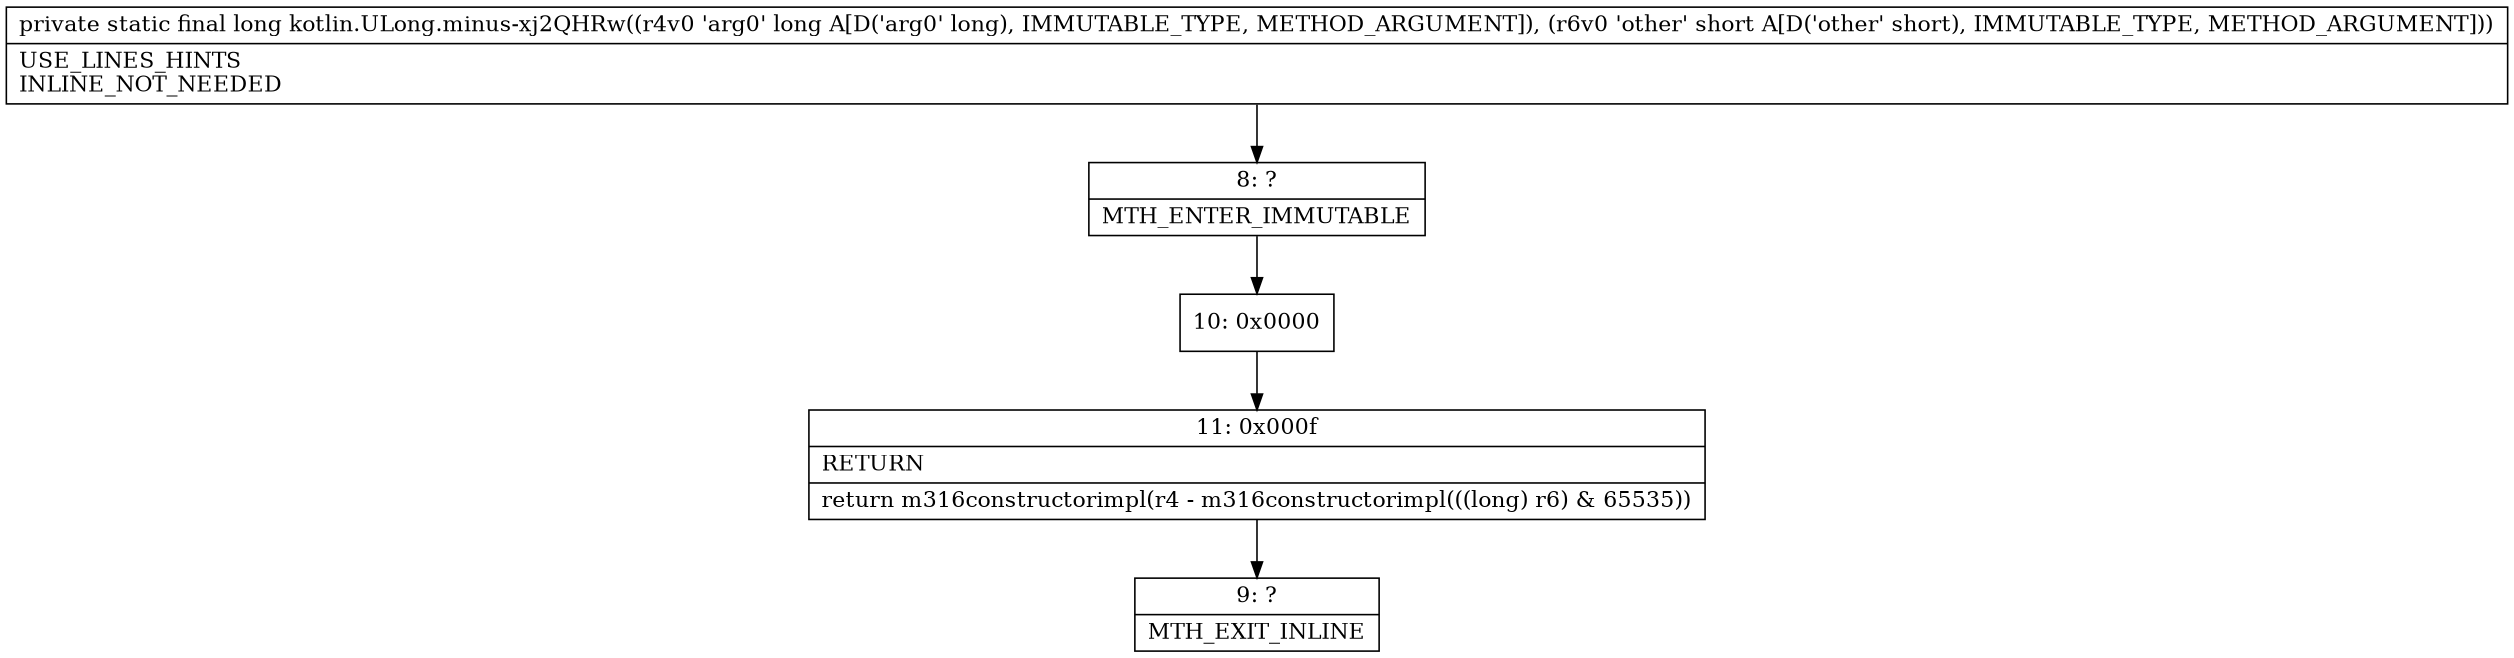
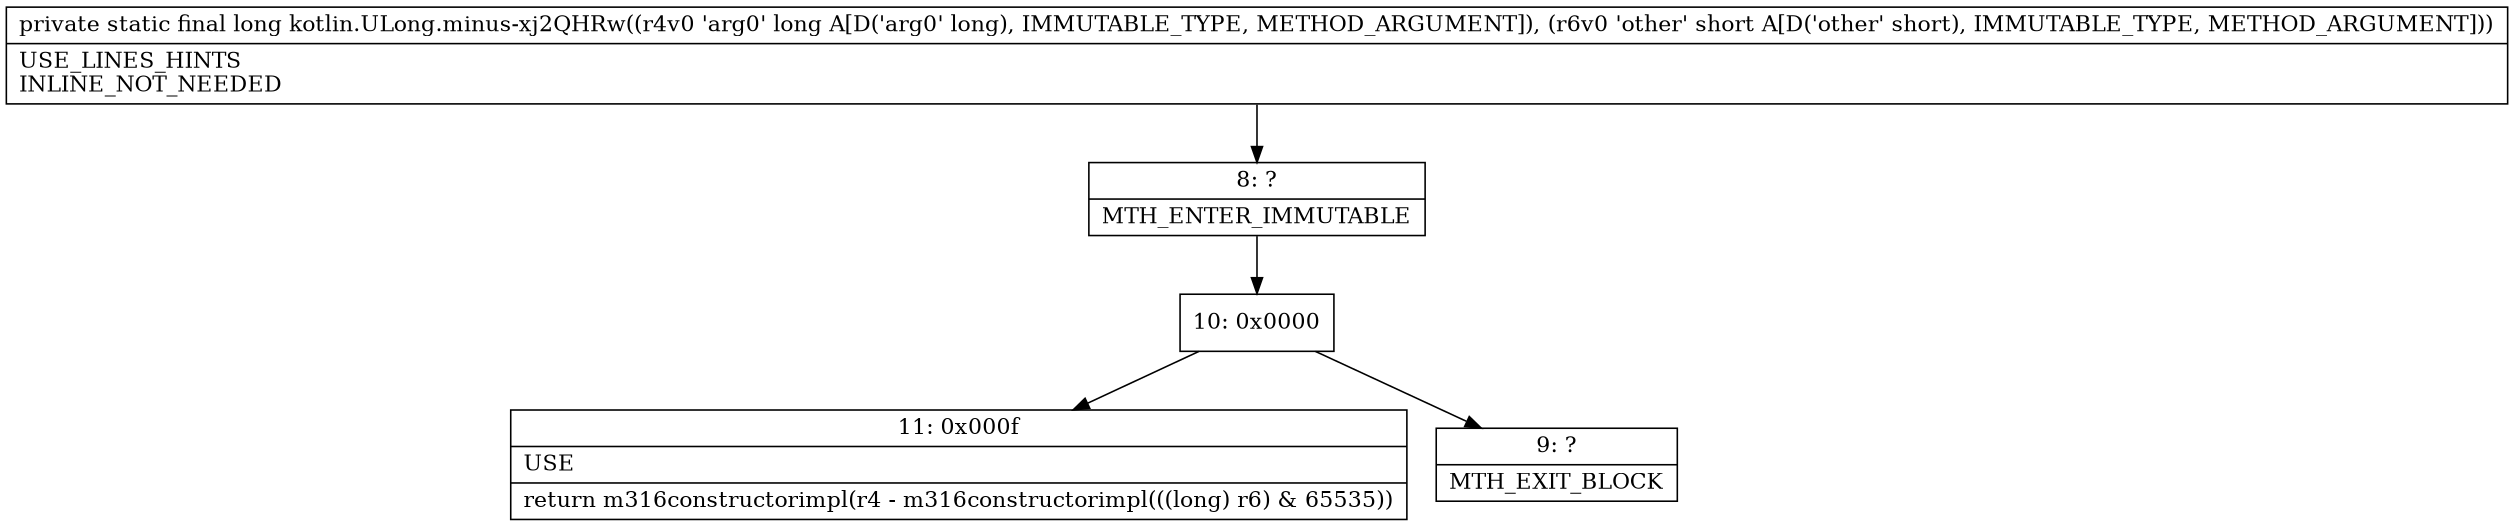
node "11: 0x000f": text "RETURN" -> "USE"
edge "11: 0x000f" -> "9: ?": now "10: 0x0000" -> "9: ?"
node "9: ?": text "MTH_EXIT_INLINE" -> "MTH_EXIT_BLOCK"
